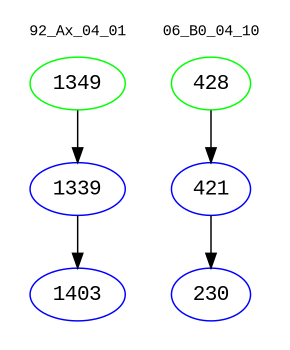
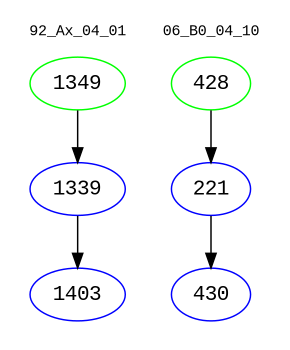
node "421": label "421" -> "221"
node "230": label "230" -> "430"
